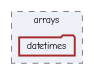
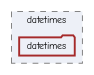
cluster "arrays": label "arrays" -> "datetimes"
